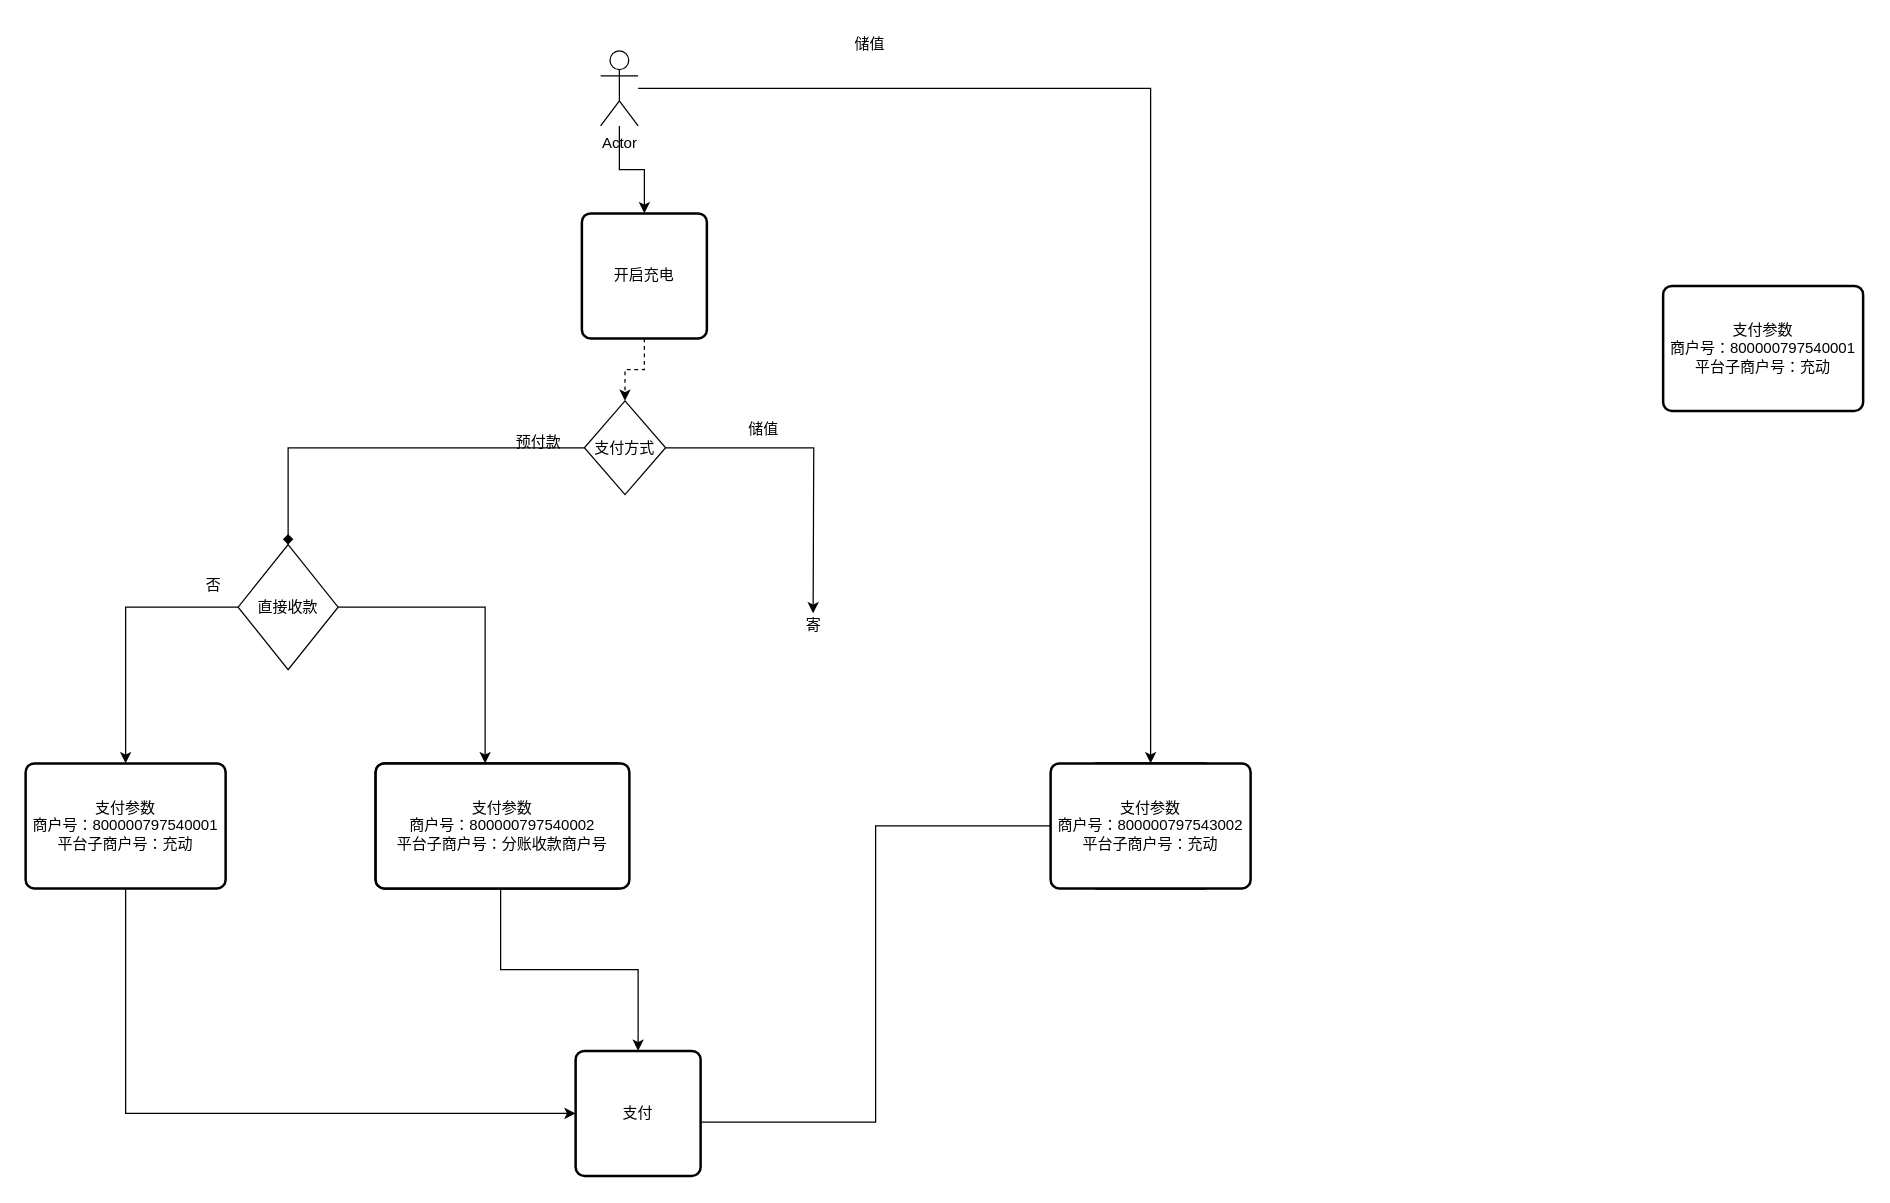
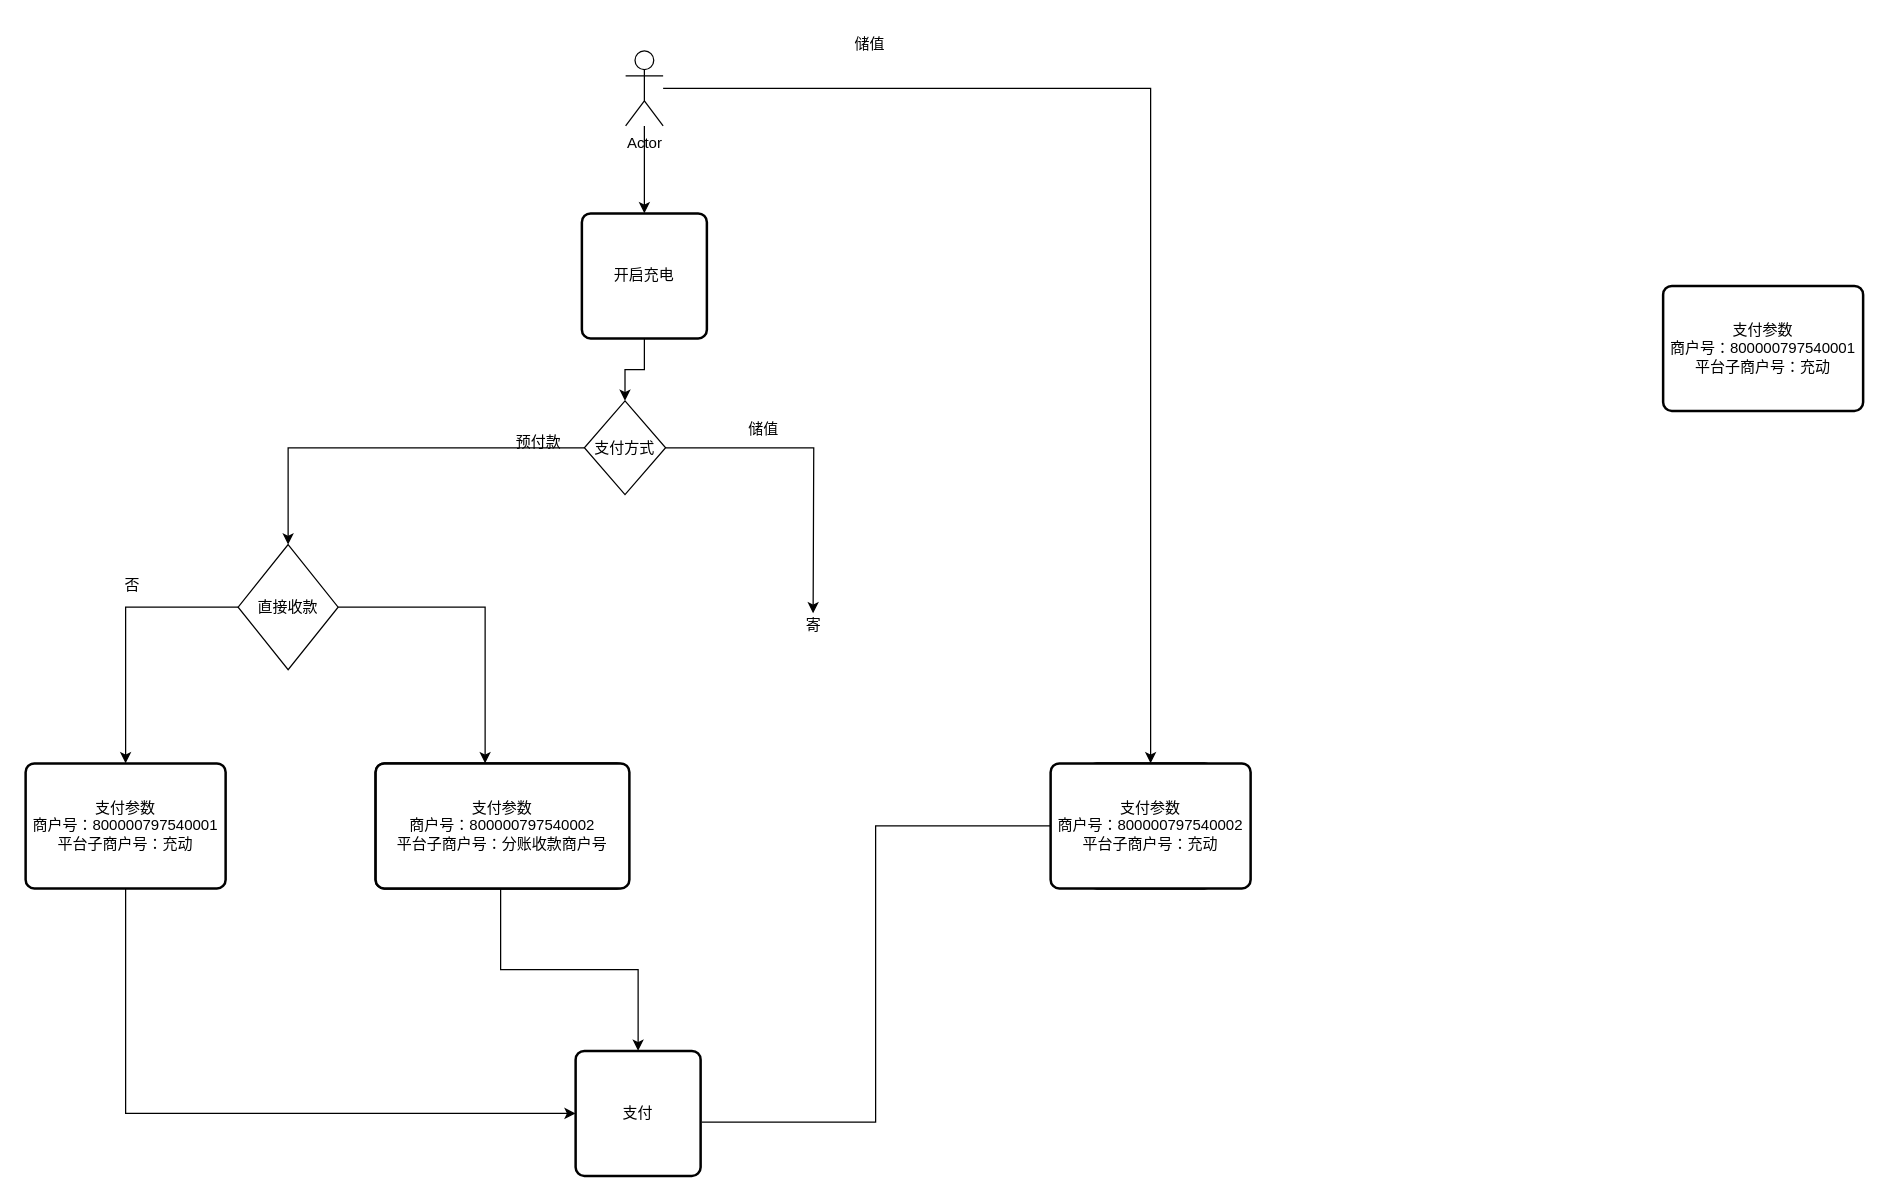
node "Actor": moved (619, 88) -> (644, 88)
edge "开启充电" -> "支付方式": style dashed -> solid
edge "支付方式" -> "直接收款": arrowhead diamond -> classic
node "否": moved (213, 586) -> (132, 586)
node "支付参数 商户号：800000797543002 平台子商户号：充动": label "支付参数 商户号：800000797543002 平台子商户号：充动" -> "支付参数 商户号：800000797540002 平台子商户号：充动"
